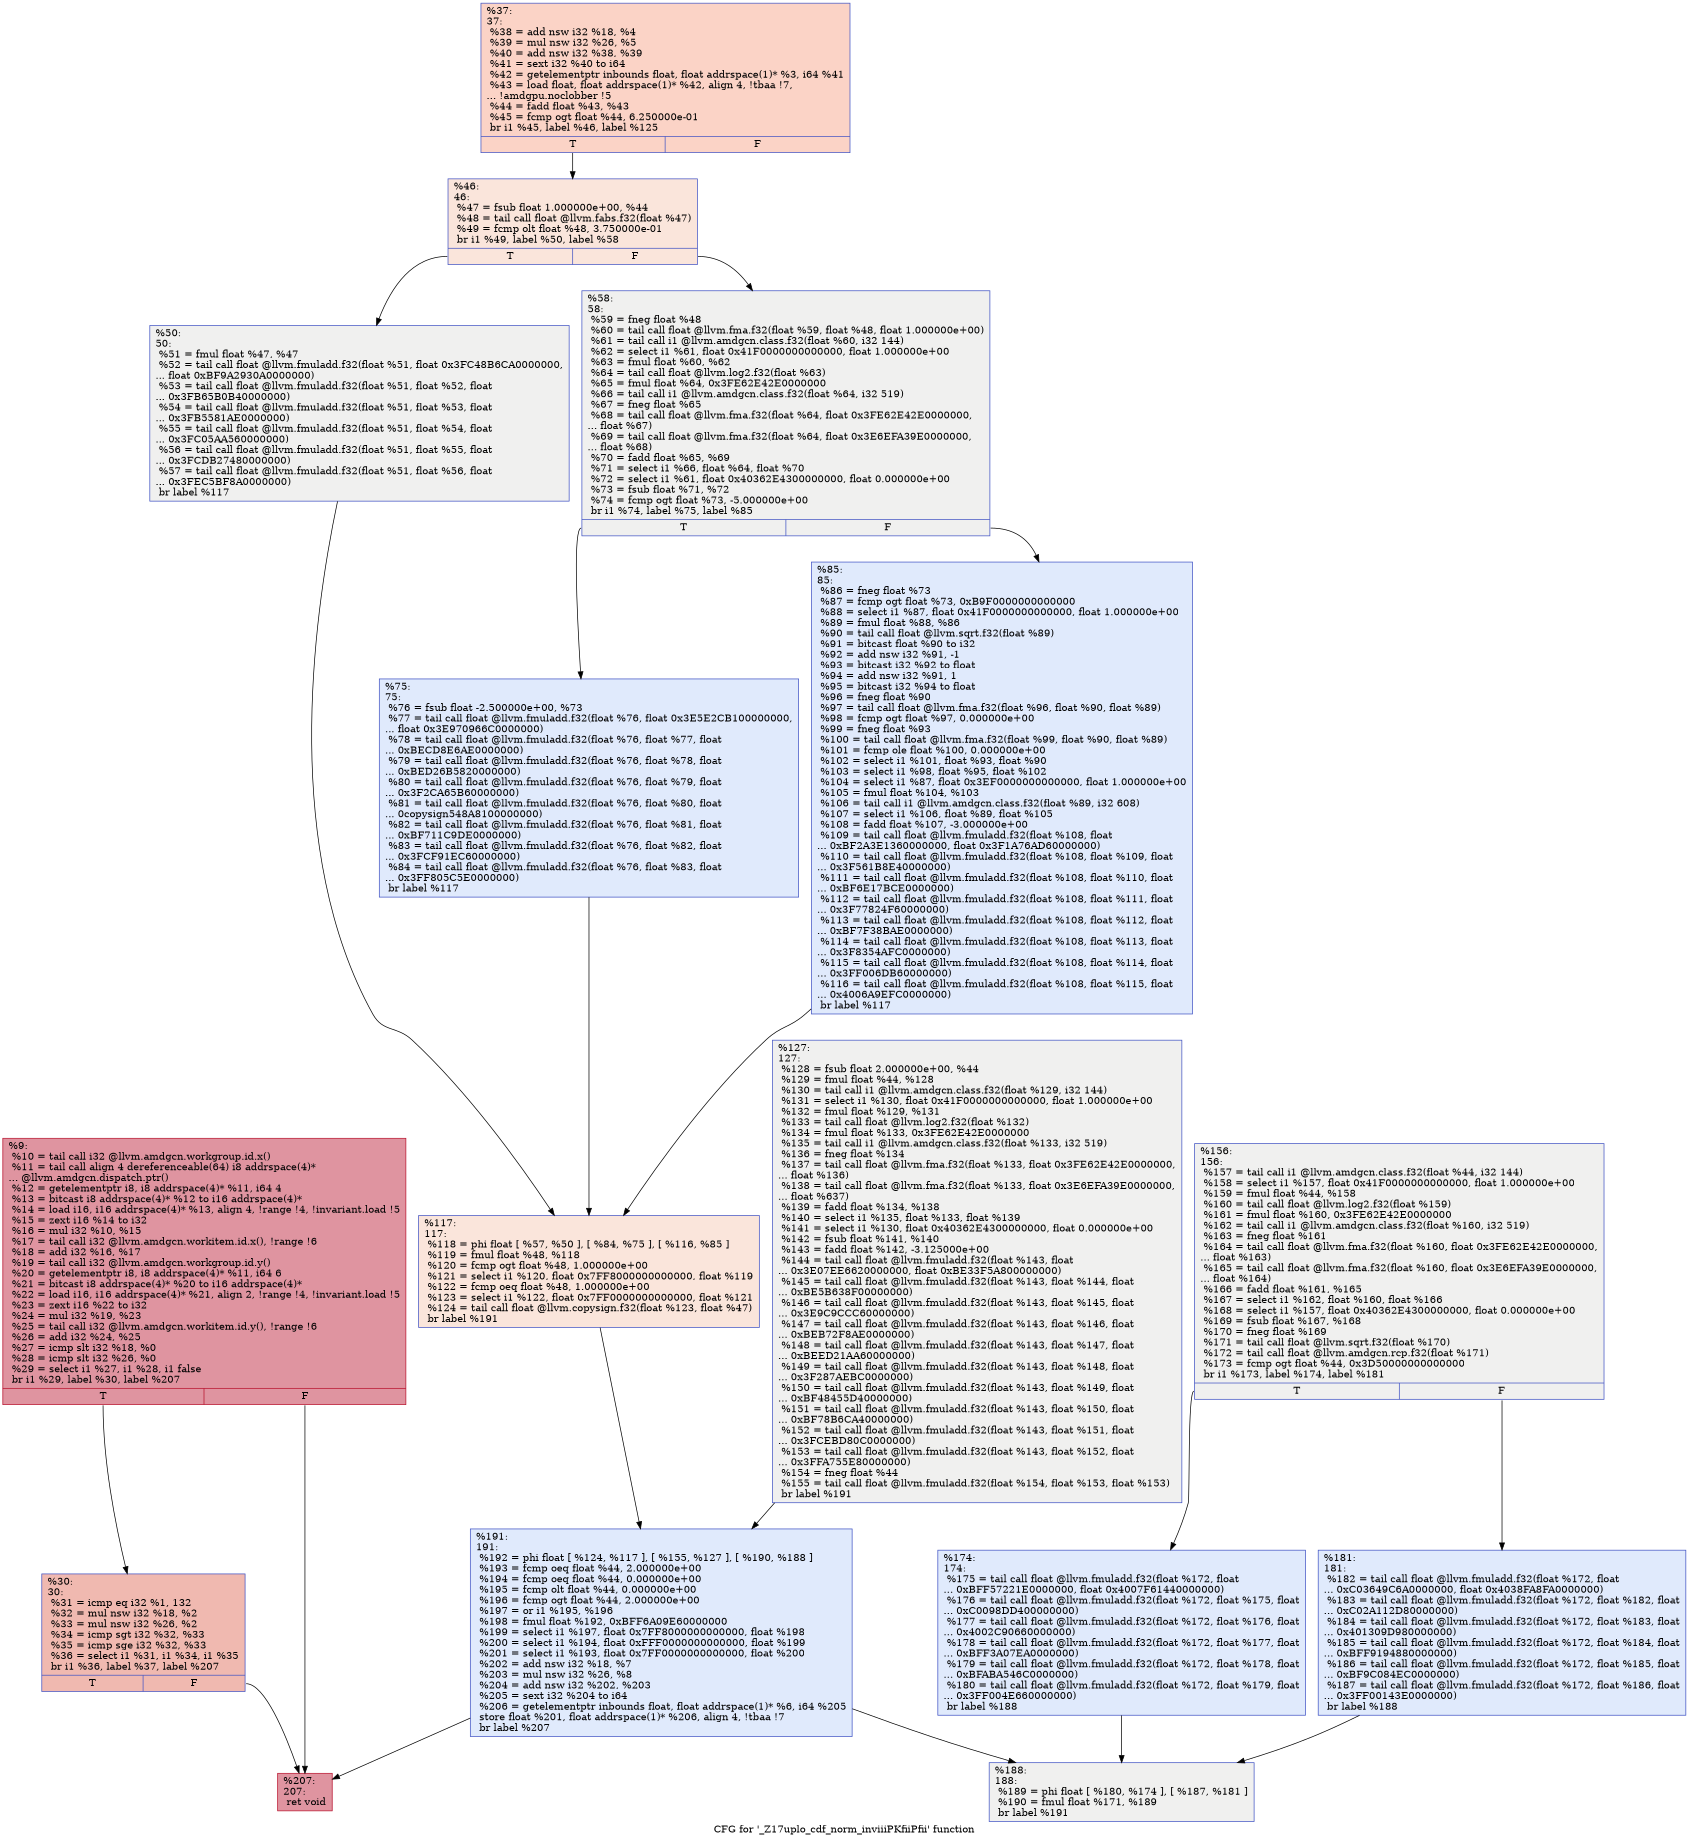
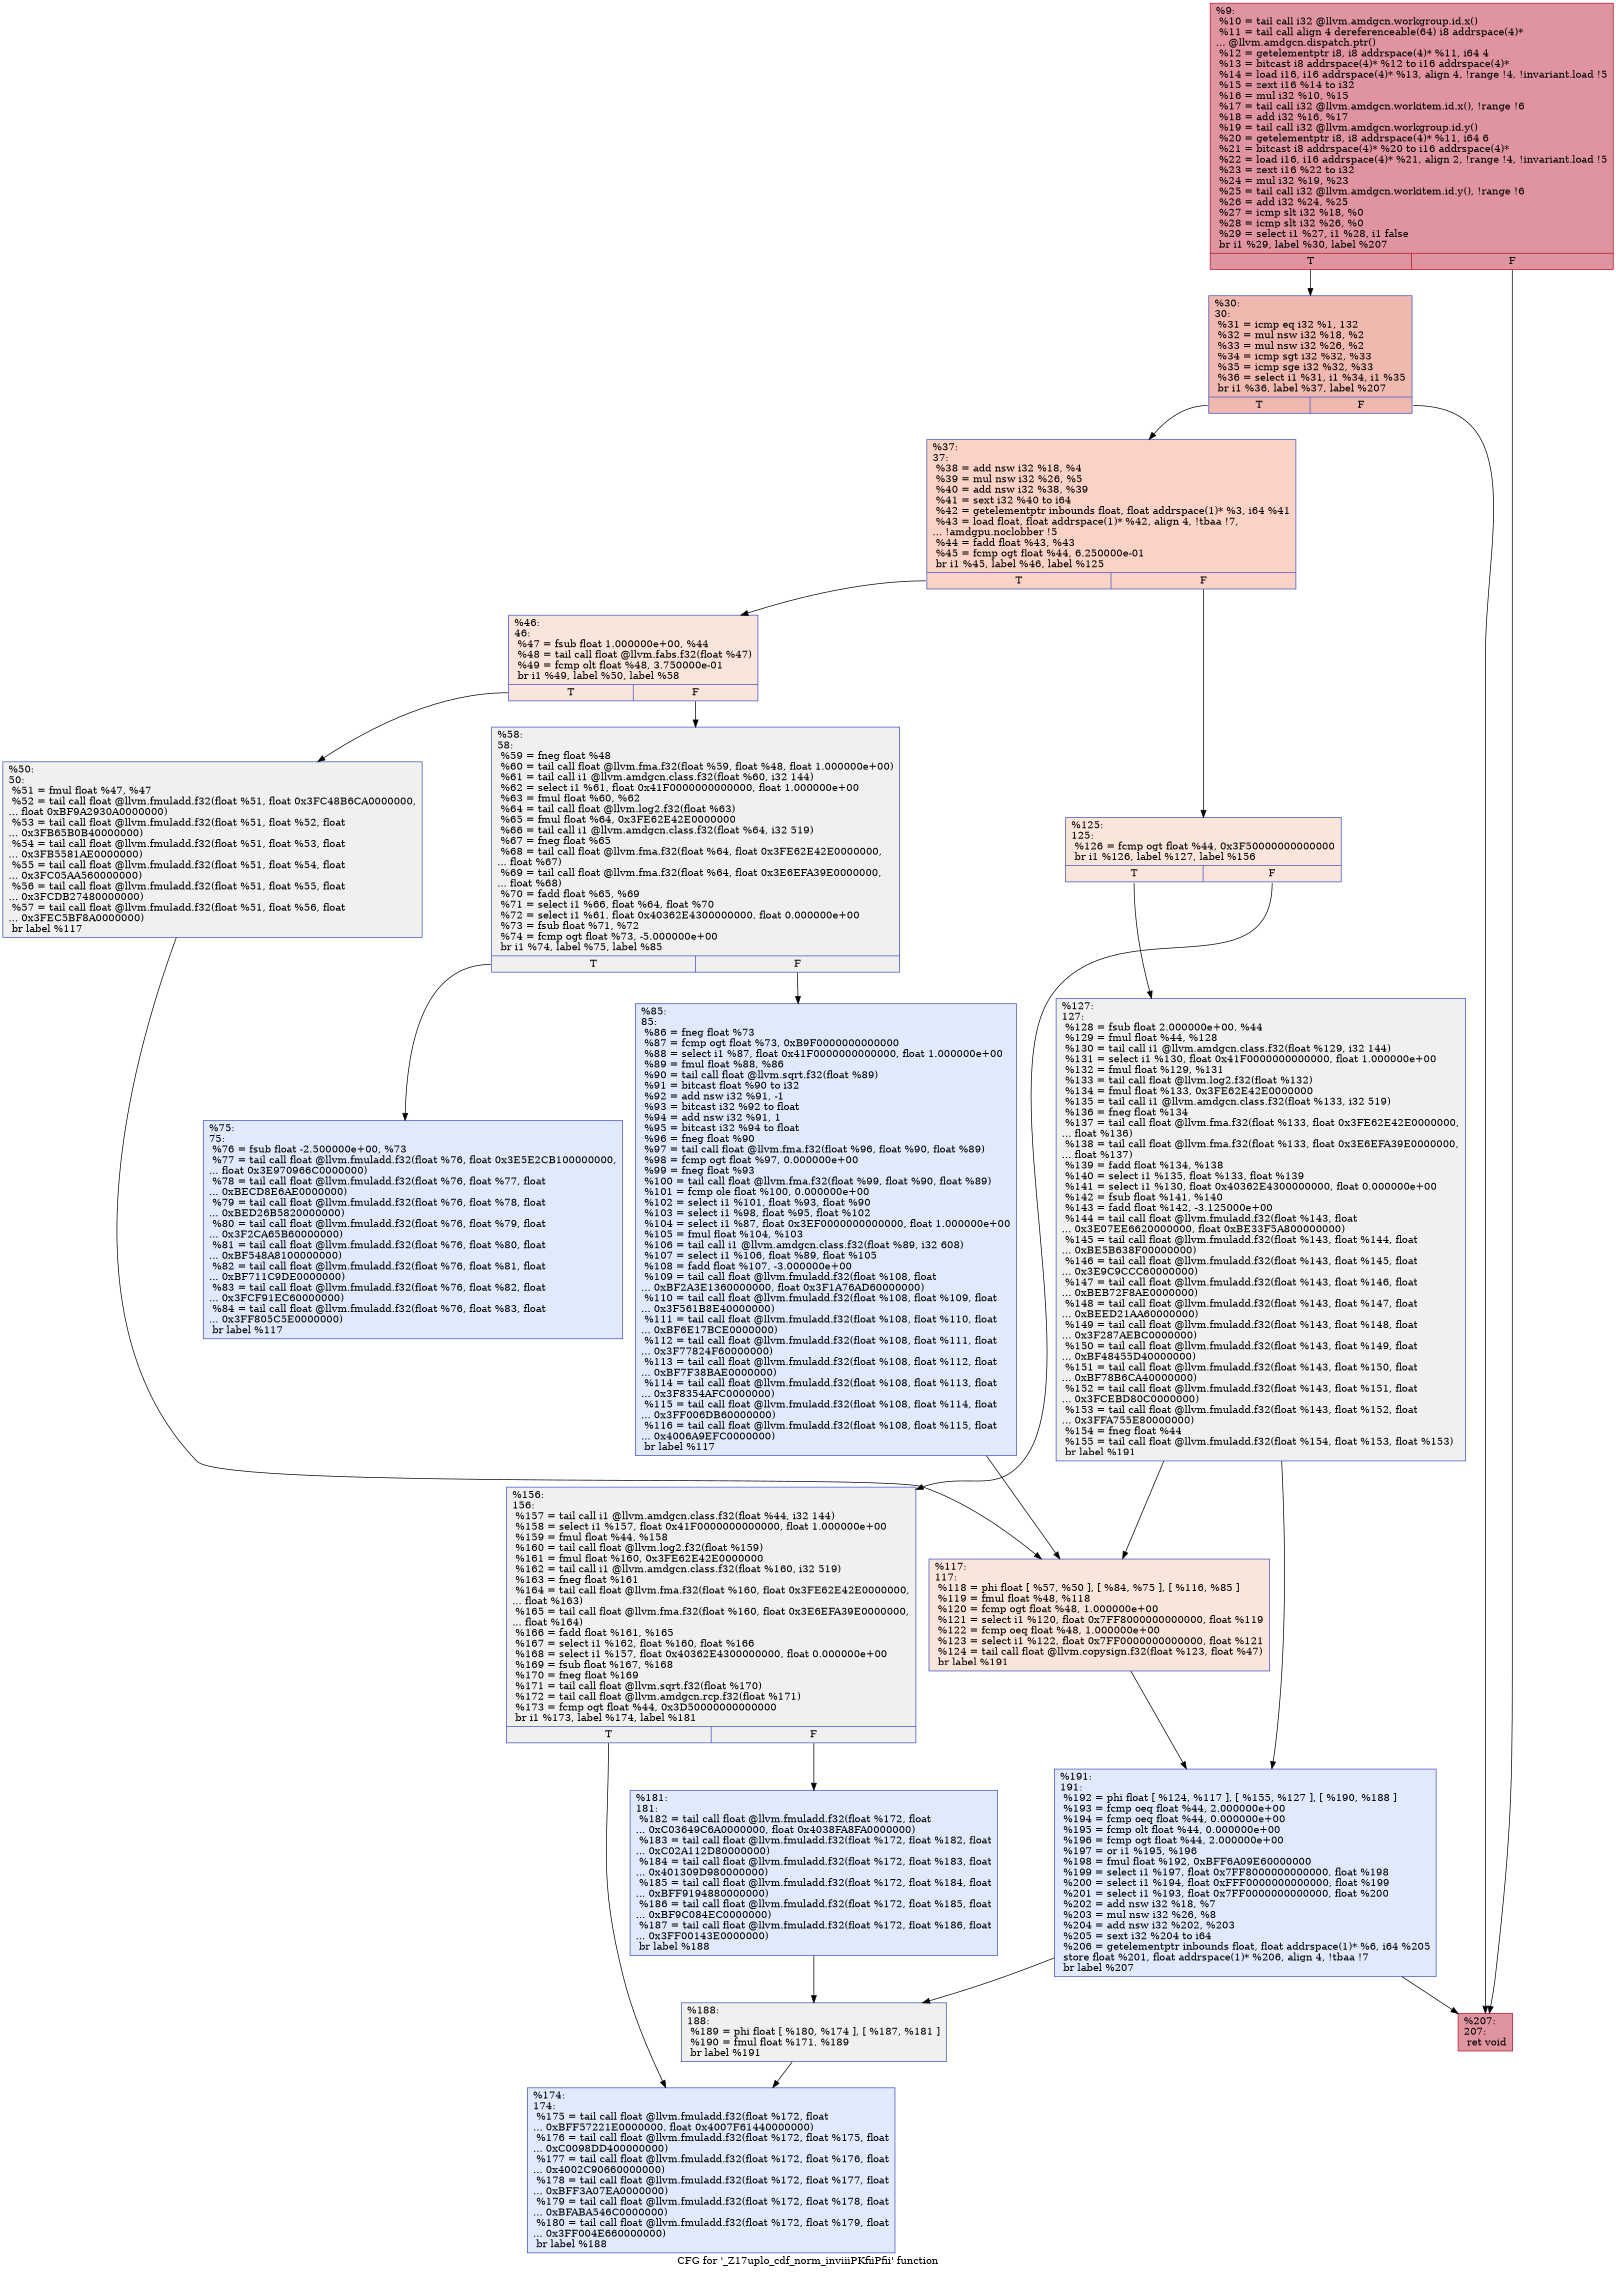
edge "%30:" -> "%37:": added
node "%75:": text "... 0copysign548A8100000000)" -> "... 0xBF548A8100000000)"
node "%125:": added
edge "%75:" -> "%117:": now "%127:" -> "%117:"
node "%127:": text "... float %637)" -> "... float %137)"
edge "%174:" -> "%188:": reversed
